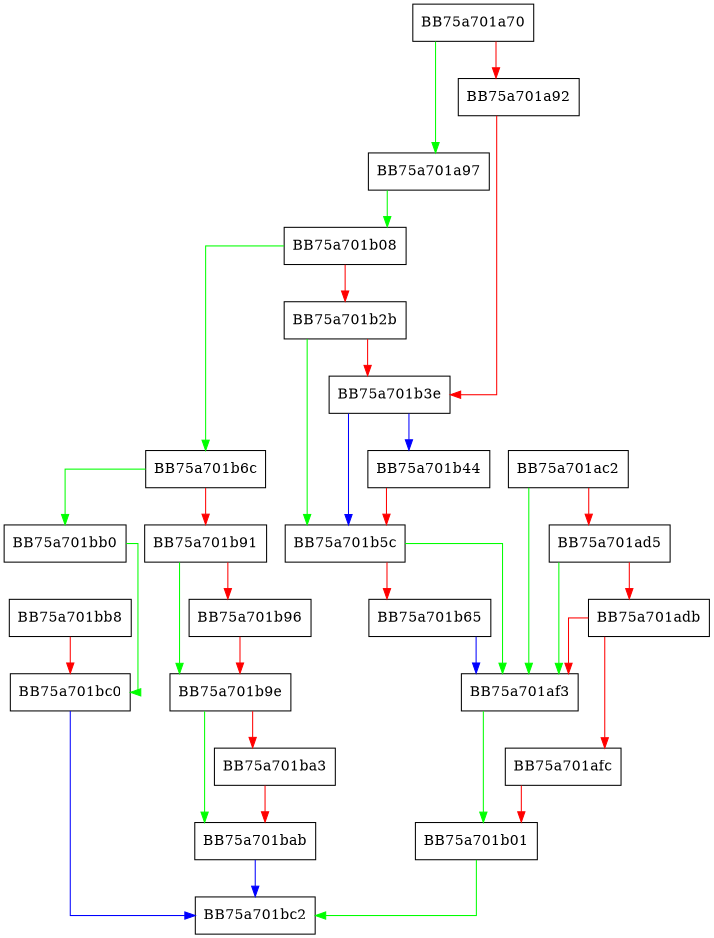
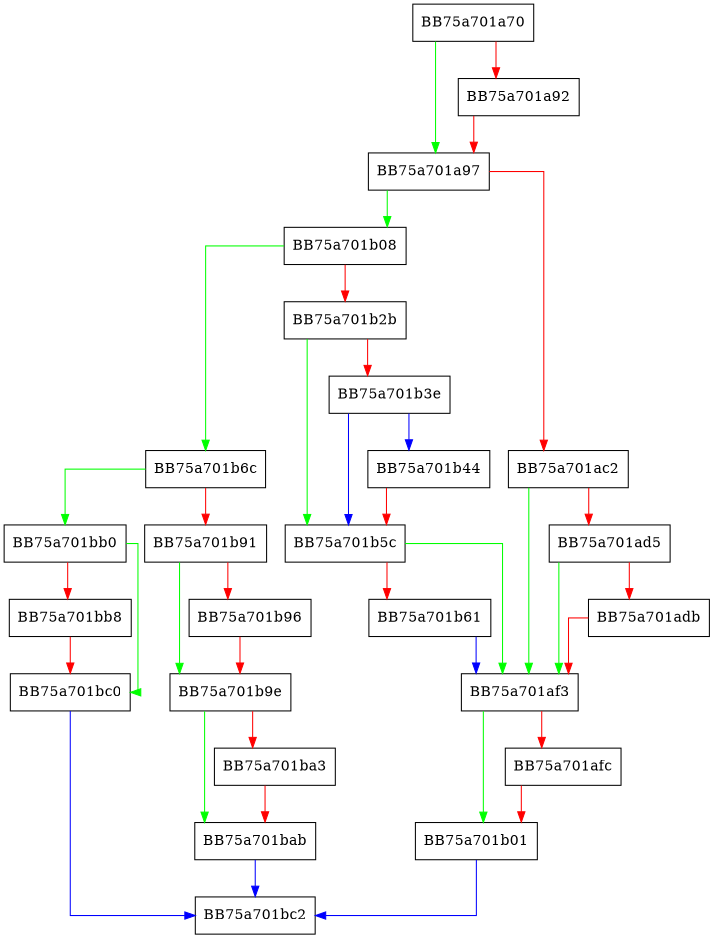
edge "BB75a701a92" -> "BB75a701b3e": now "BB75a701a92" -> "BB75a701a97"
edge "BB75a701a97" -> "BB75a701ac2": added
edge "BB75a701bb0" -> "BB75a701bb8": added
node "BB75a701b65": label "BB75a701b65" -> "BB75a701b61"
edge "BB75a701adb" -> "BB75a701afc": now "BB75a701af3" -> "BB75a701afc"
edge "BB75a701b01" -> "BB75a701bc2": color green -> blue
